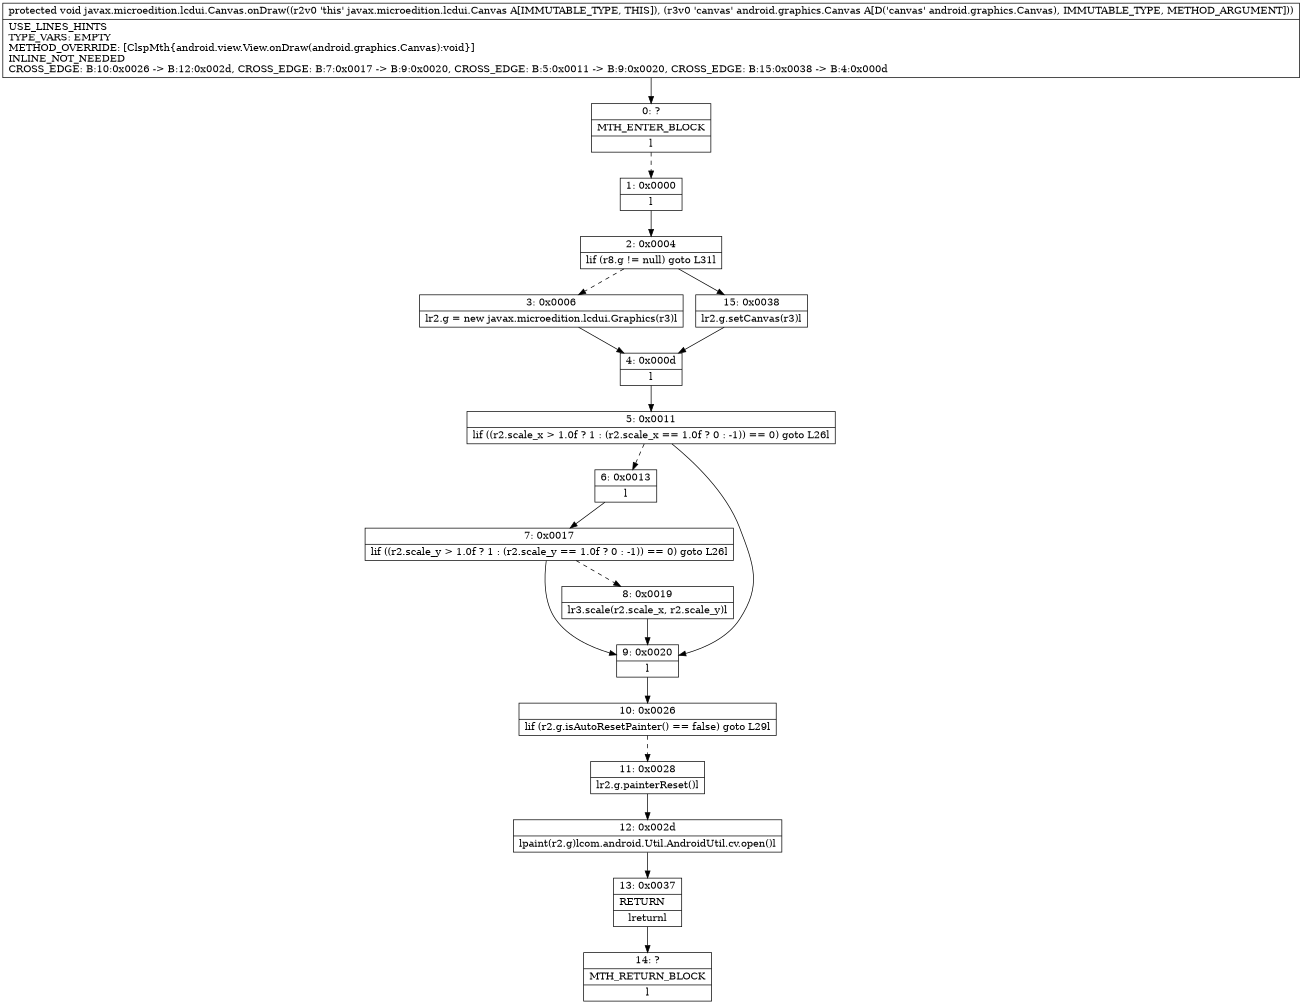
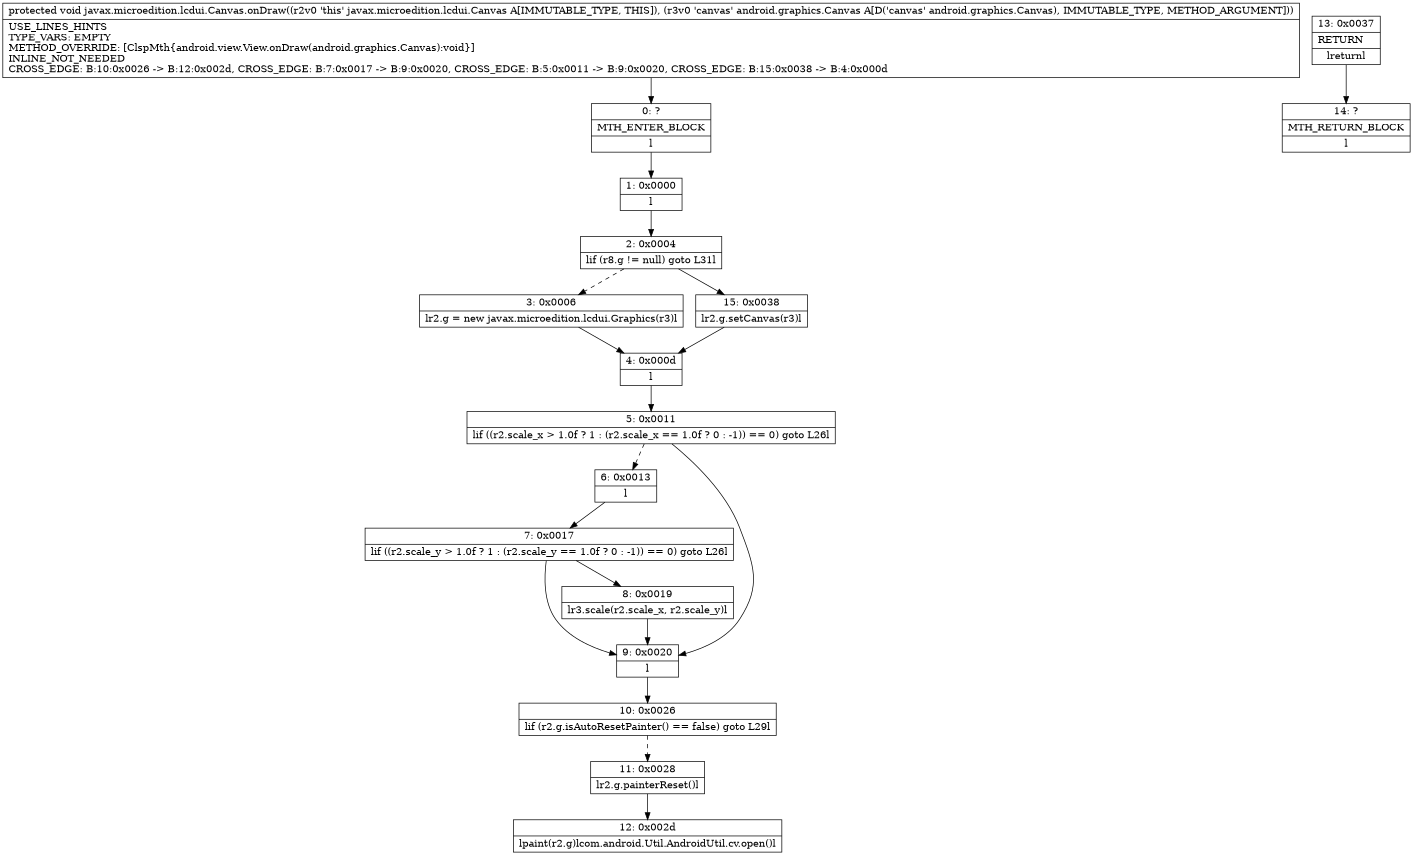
edge "0: ?" -> "1: 0x0000": style dashed -> solid
edge "7: 0x0017" -> "8: 0x0019": style dashed -> solid
edge "12: 0x002d" -> "13: 0x0037": removed
